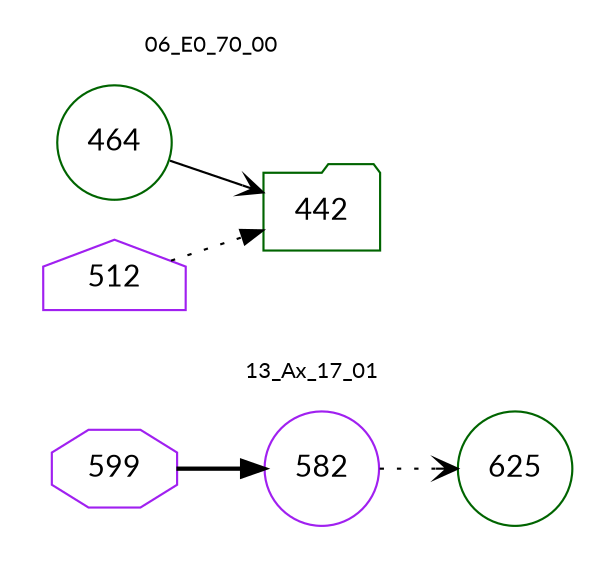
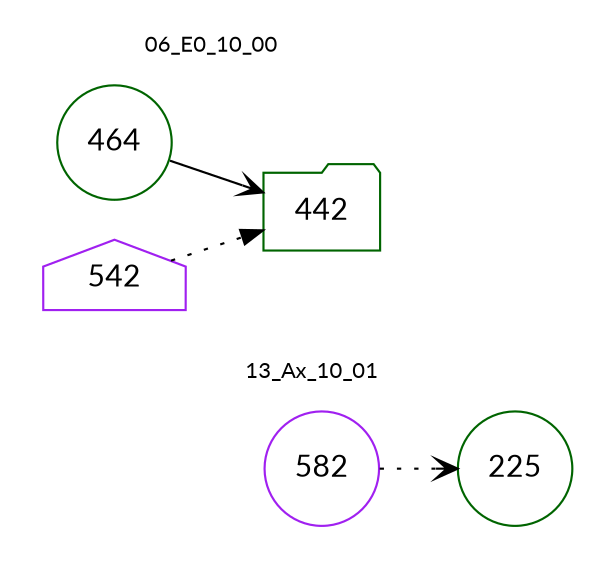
cluster "06_E0_70_00": label "06_E0_70_00" -> "06_E0_10_00"
node "512": label "512" -> "542"
cluster "13_Ax_17_01": label "13_Ax_17_01" -> "13_Ax_10_01"
node "599": removed
node "625": label "625" -> "225"
